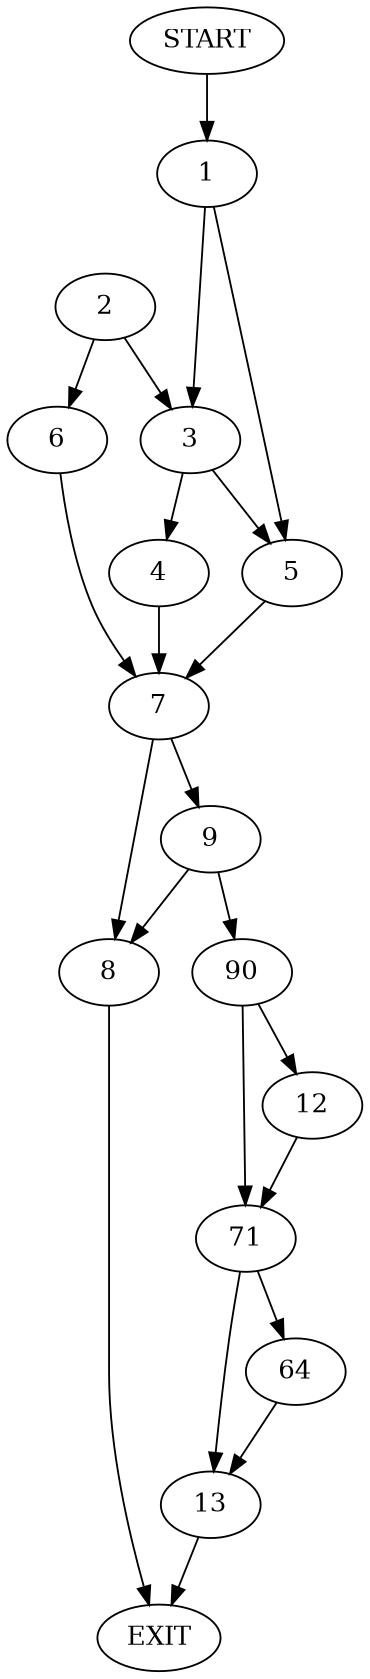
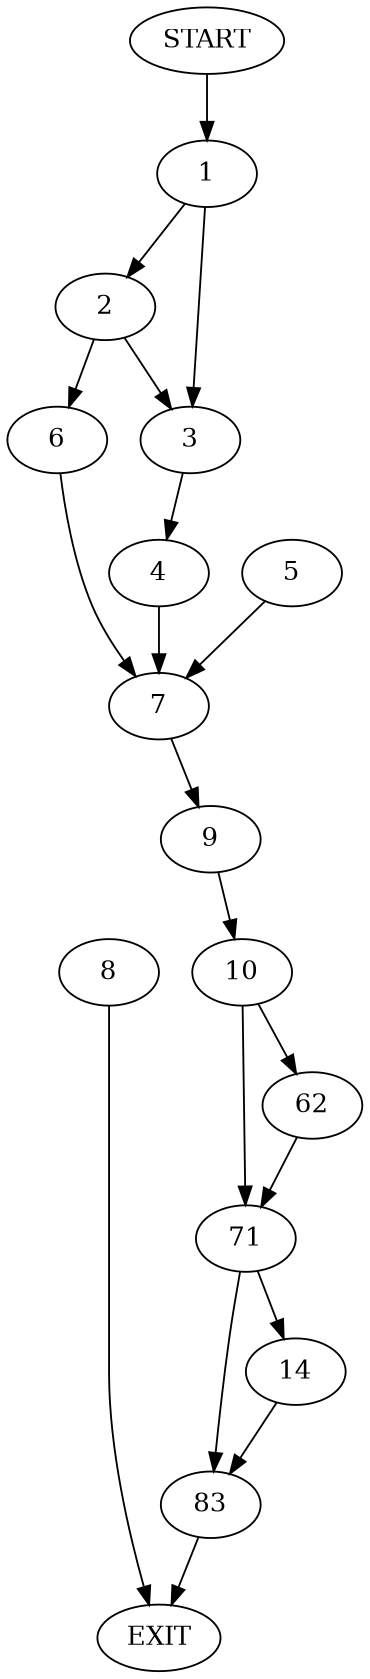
edge "1" -> "5": now "1" -> "2"
edge "3" -> "5": removed
edge "7" -> "8": removed
edge "9" -> "8": removed
node "90": label "90" -> "10"
node "12": label "12" -> "62"
node "64": label "64" -> "14"
node "13": label "13" -> "83"
